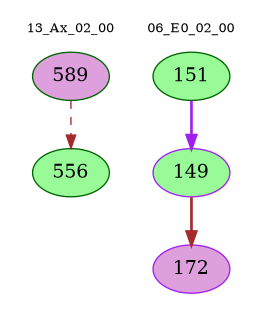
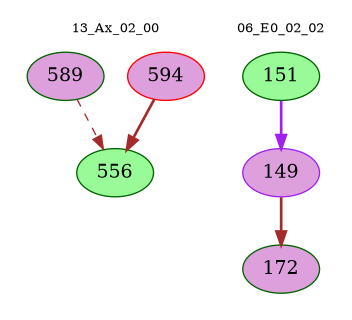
cluster "06_E0_02_00": label "06_E0_02_00" -> "06_E0_02_02"
node "594": added
node "149": fillcolor palegreen -> plum
node "172": color purple -> darkgreen
